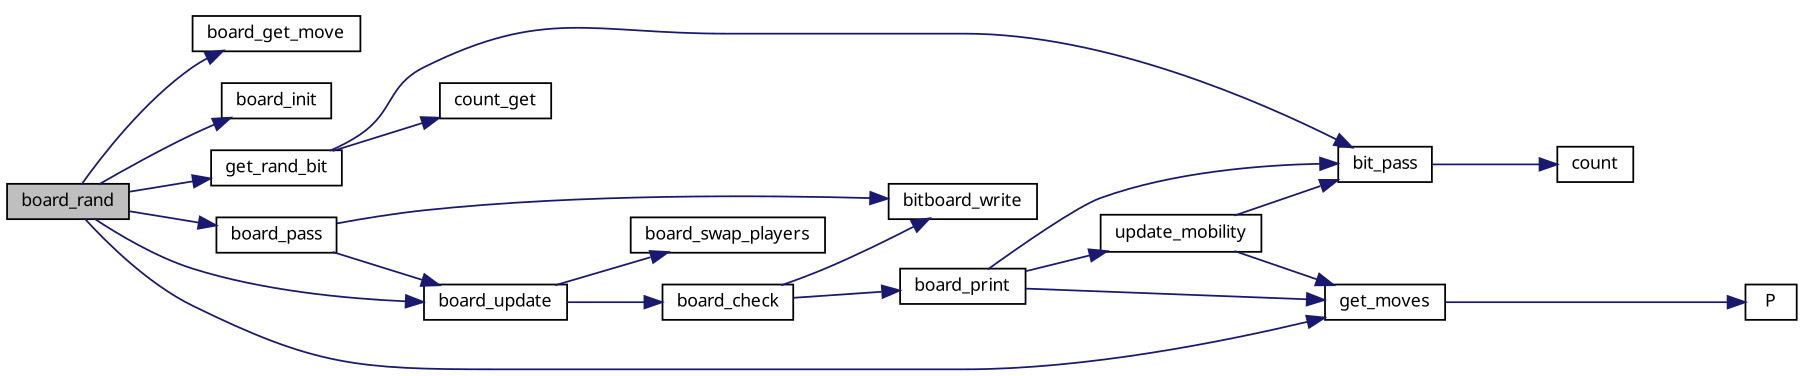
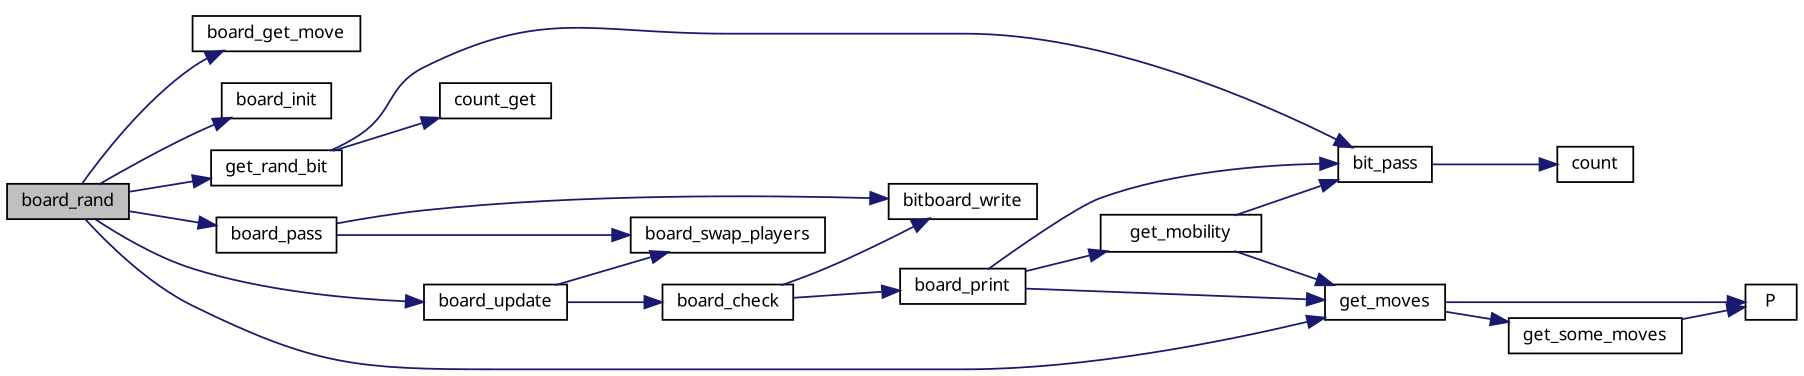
node "update_mobility": label "update_mobility" -> "get_mobility"
edge "board_pass" -> "board_update": now "board_pass" -> "board_swap_players"
node "get_some_moves": added
